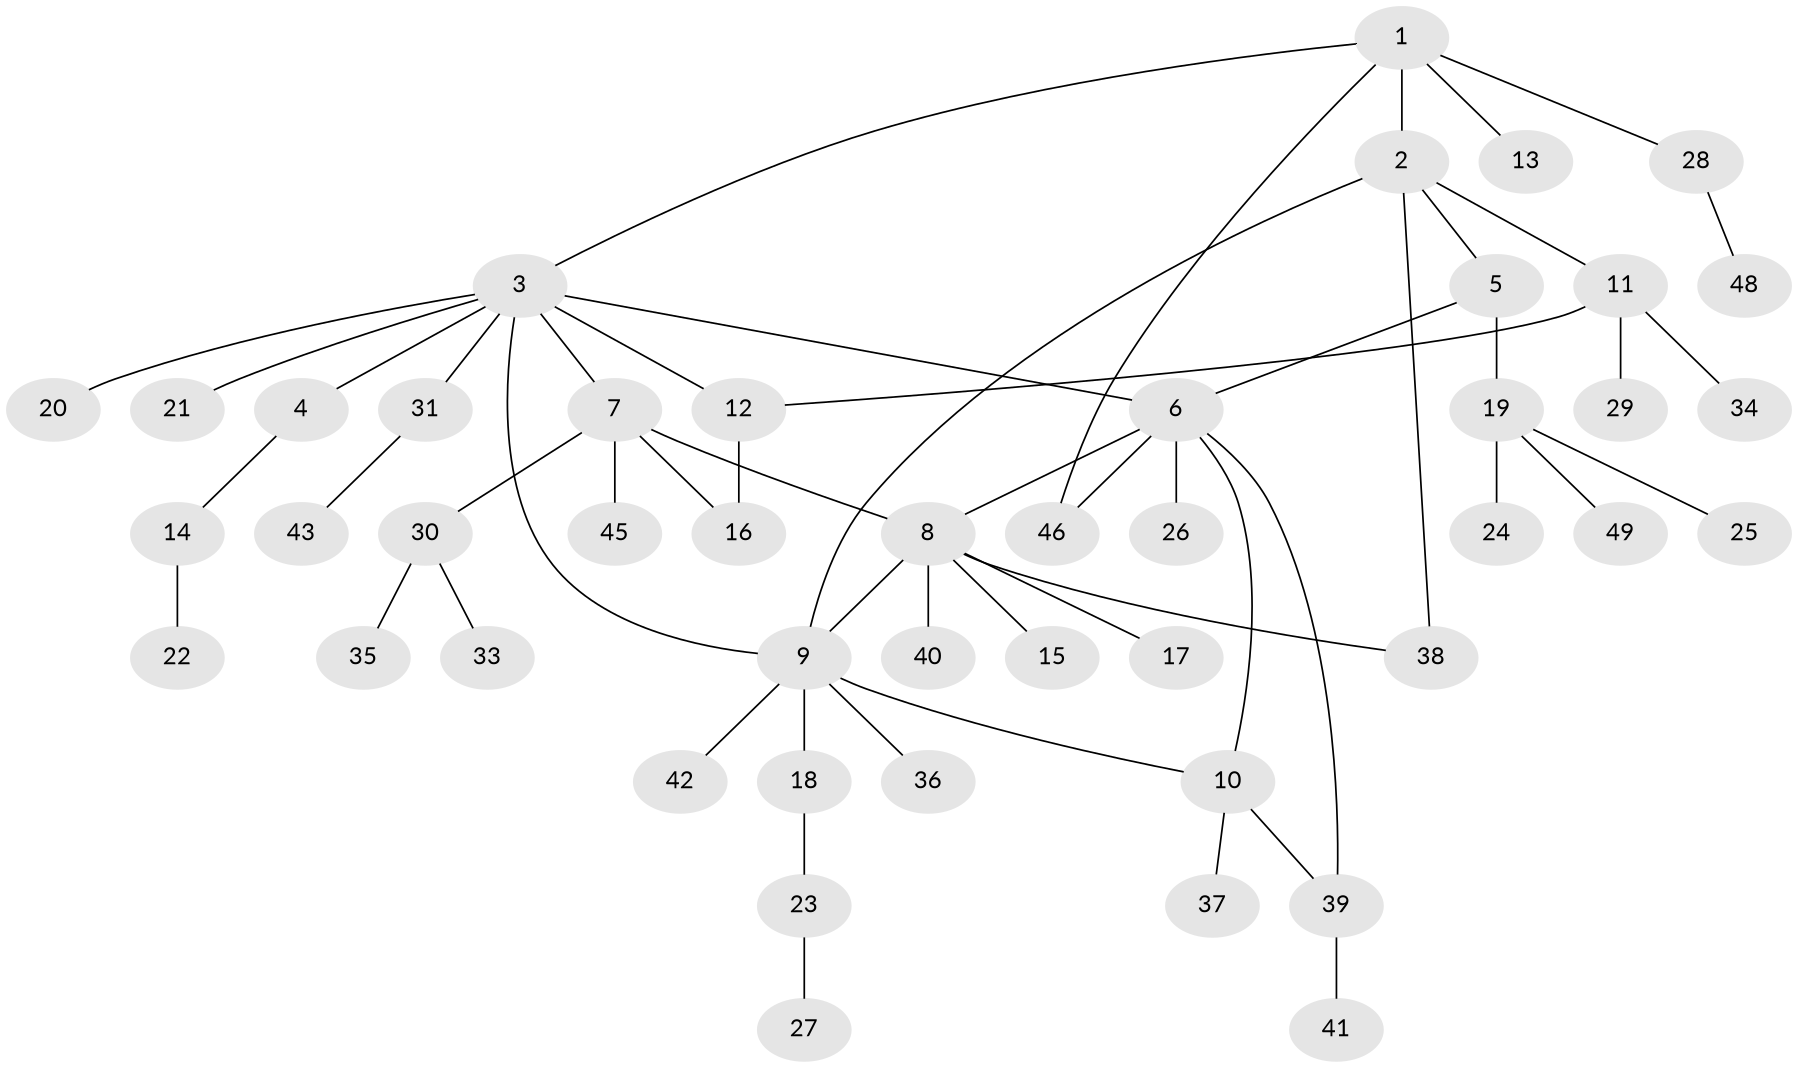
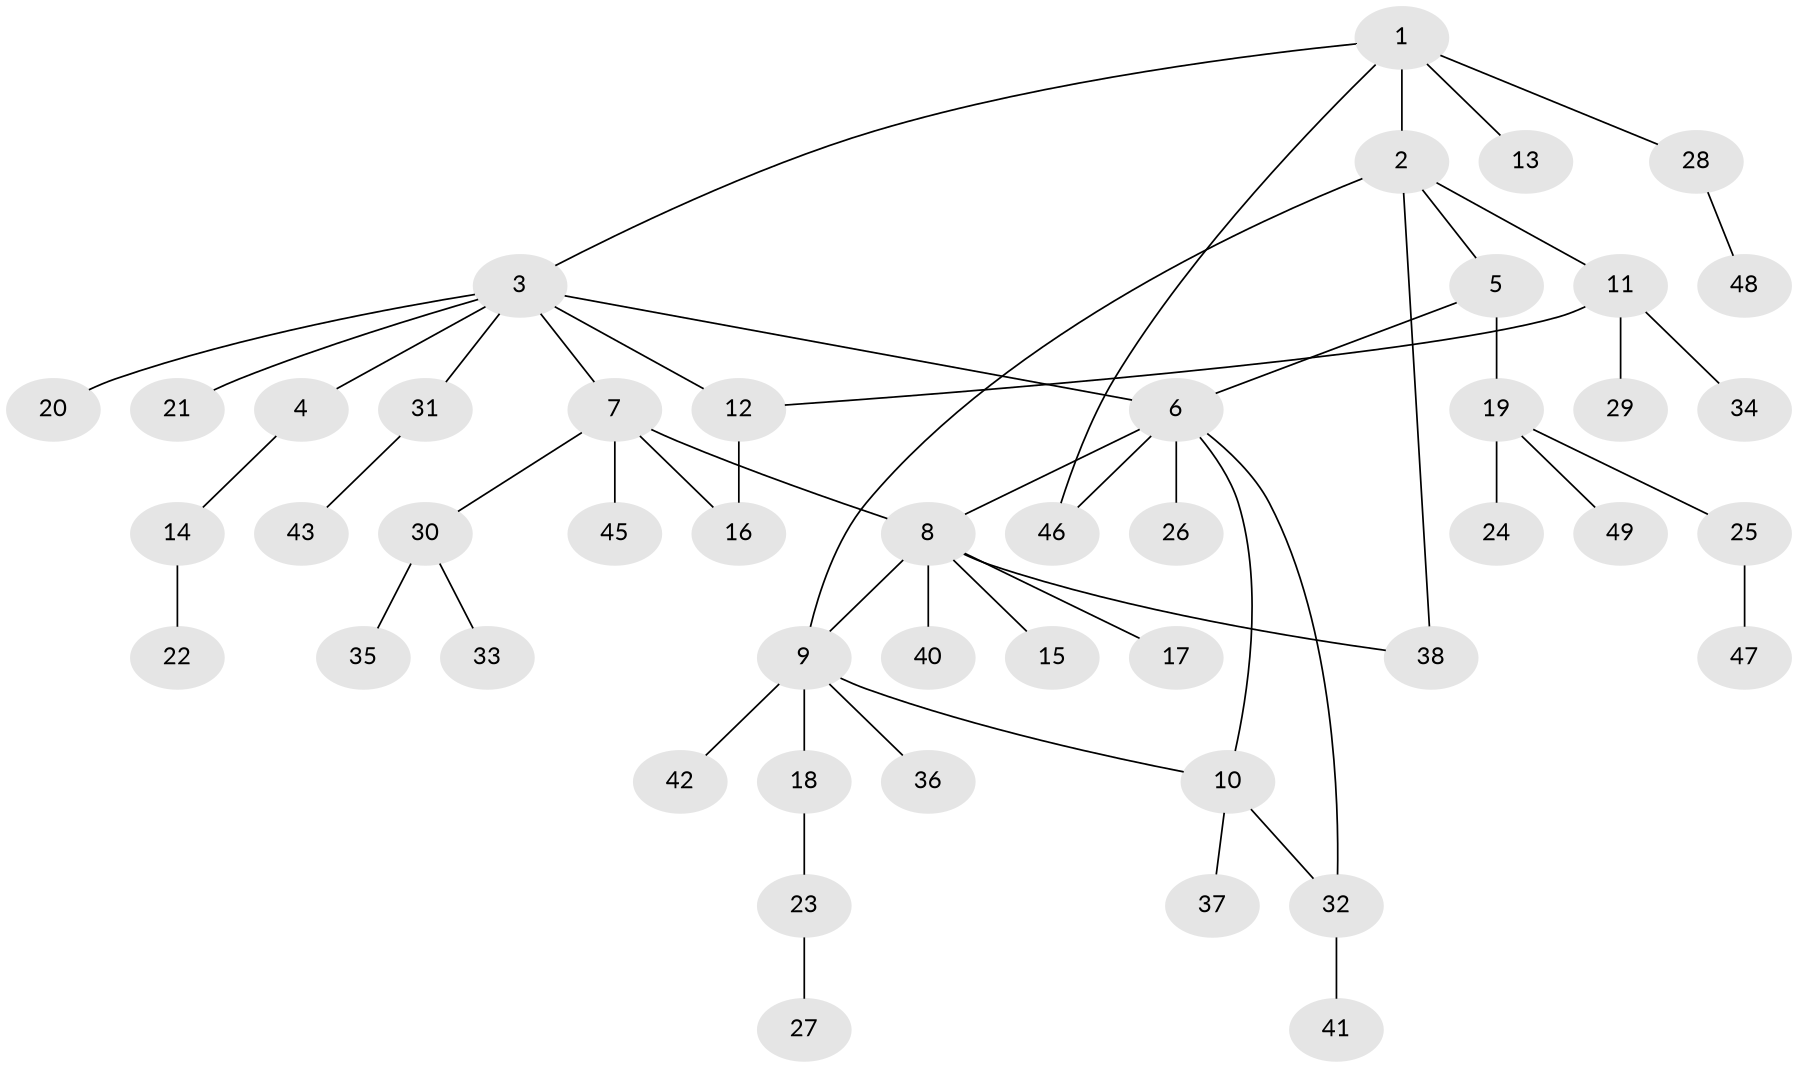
edge "3" -- "9": removed
node "47": added
node "39": label "39" -> "32"
